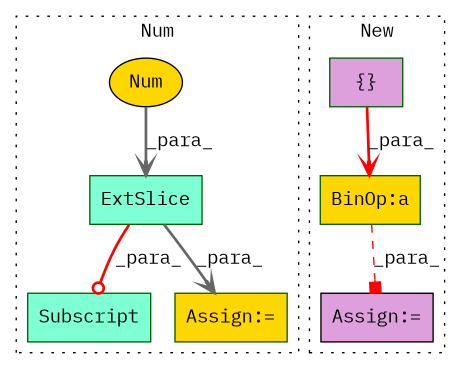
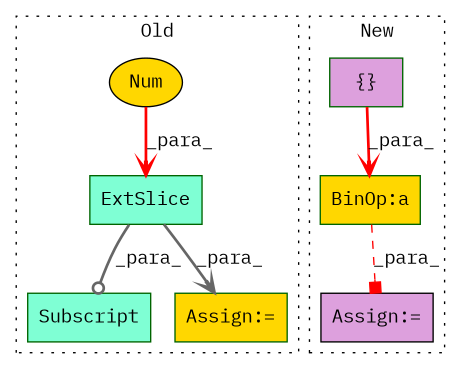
cluster "Num": label "Num" -> "Old"
edge "Num" -> "ExtSlice": color gray40 -> red
edge "ExtSlice" -> "Subscript": color red -> gray40
